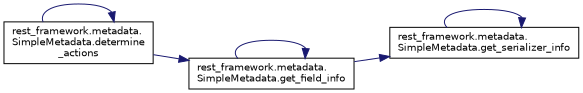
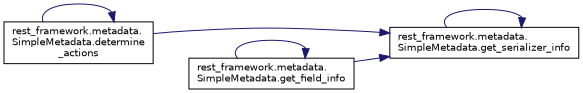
edge "rest_framework.metadata. SimpleMetadata.determine _actions" -> "rest_framework.metadata. SimpleMetadata.get_field_info": now "rest_framework.metadata. SimpleMetadata.determine _actions" -> "rest_framework.metadata. SimpleMetadata.get_serializer_info"
